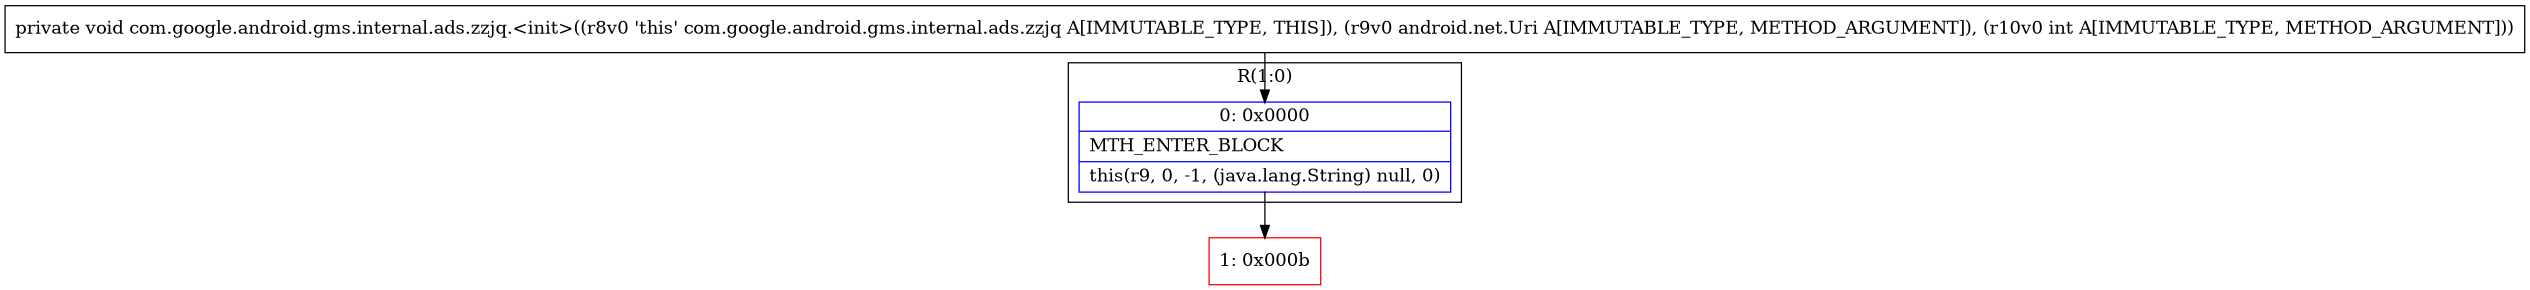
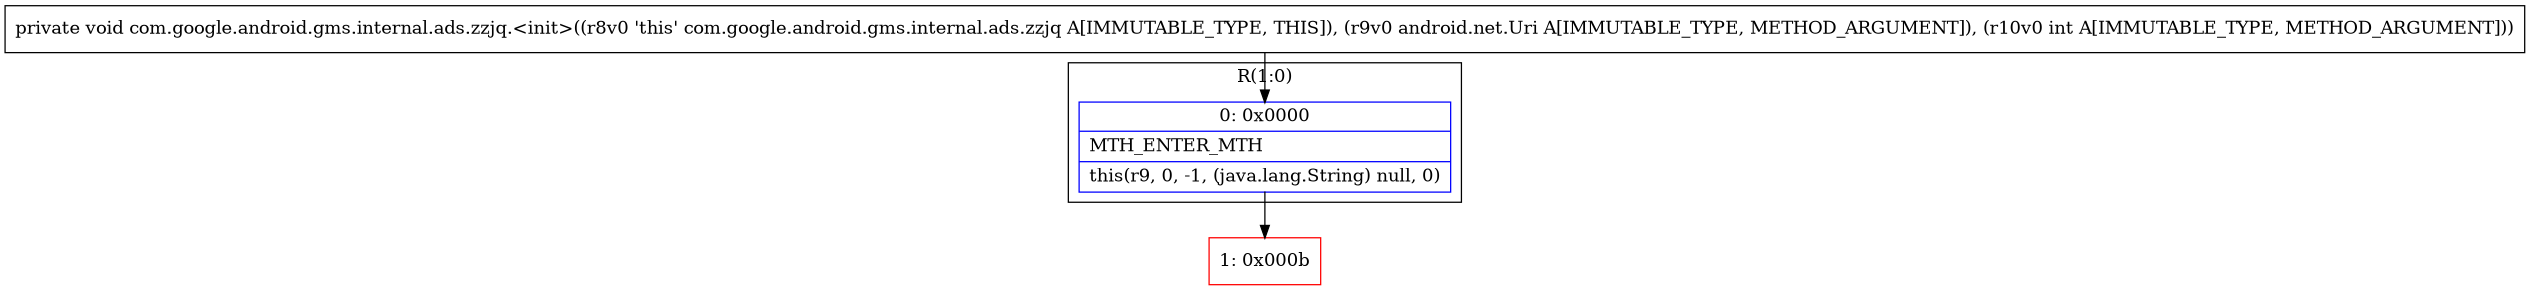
node "0: 0x0000": text "MTH_ENTER_BLOCK" -> "MTH_ENTER_MTH"
